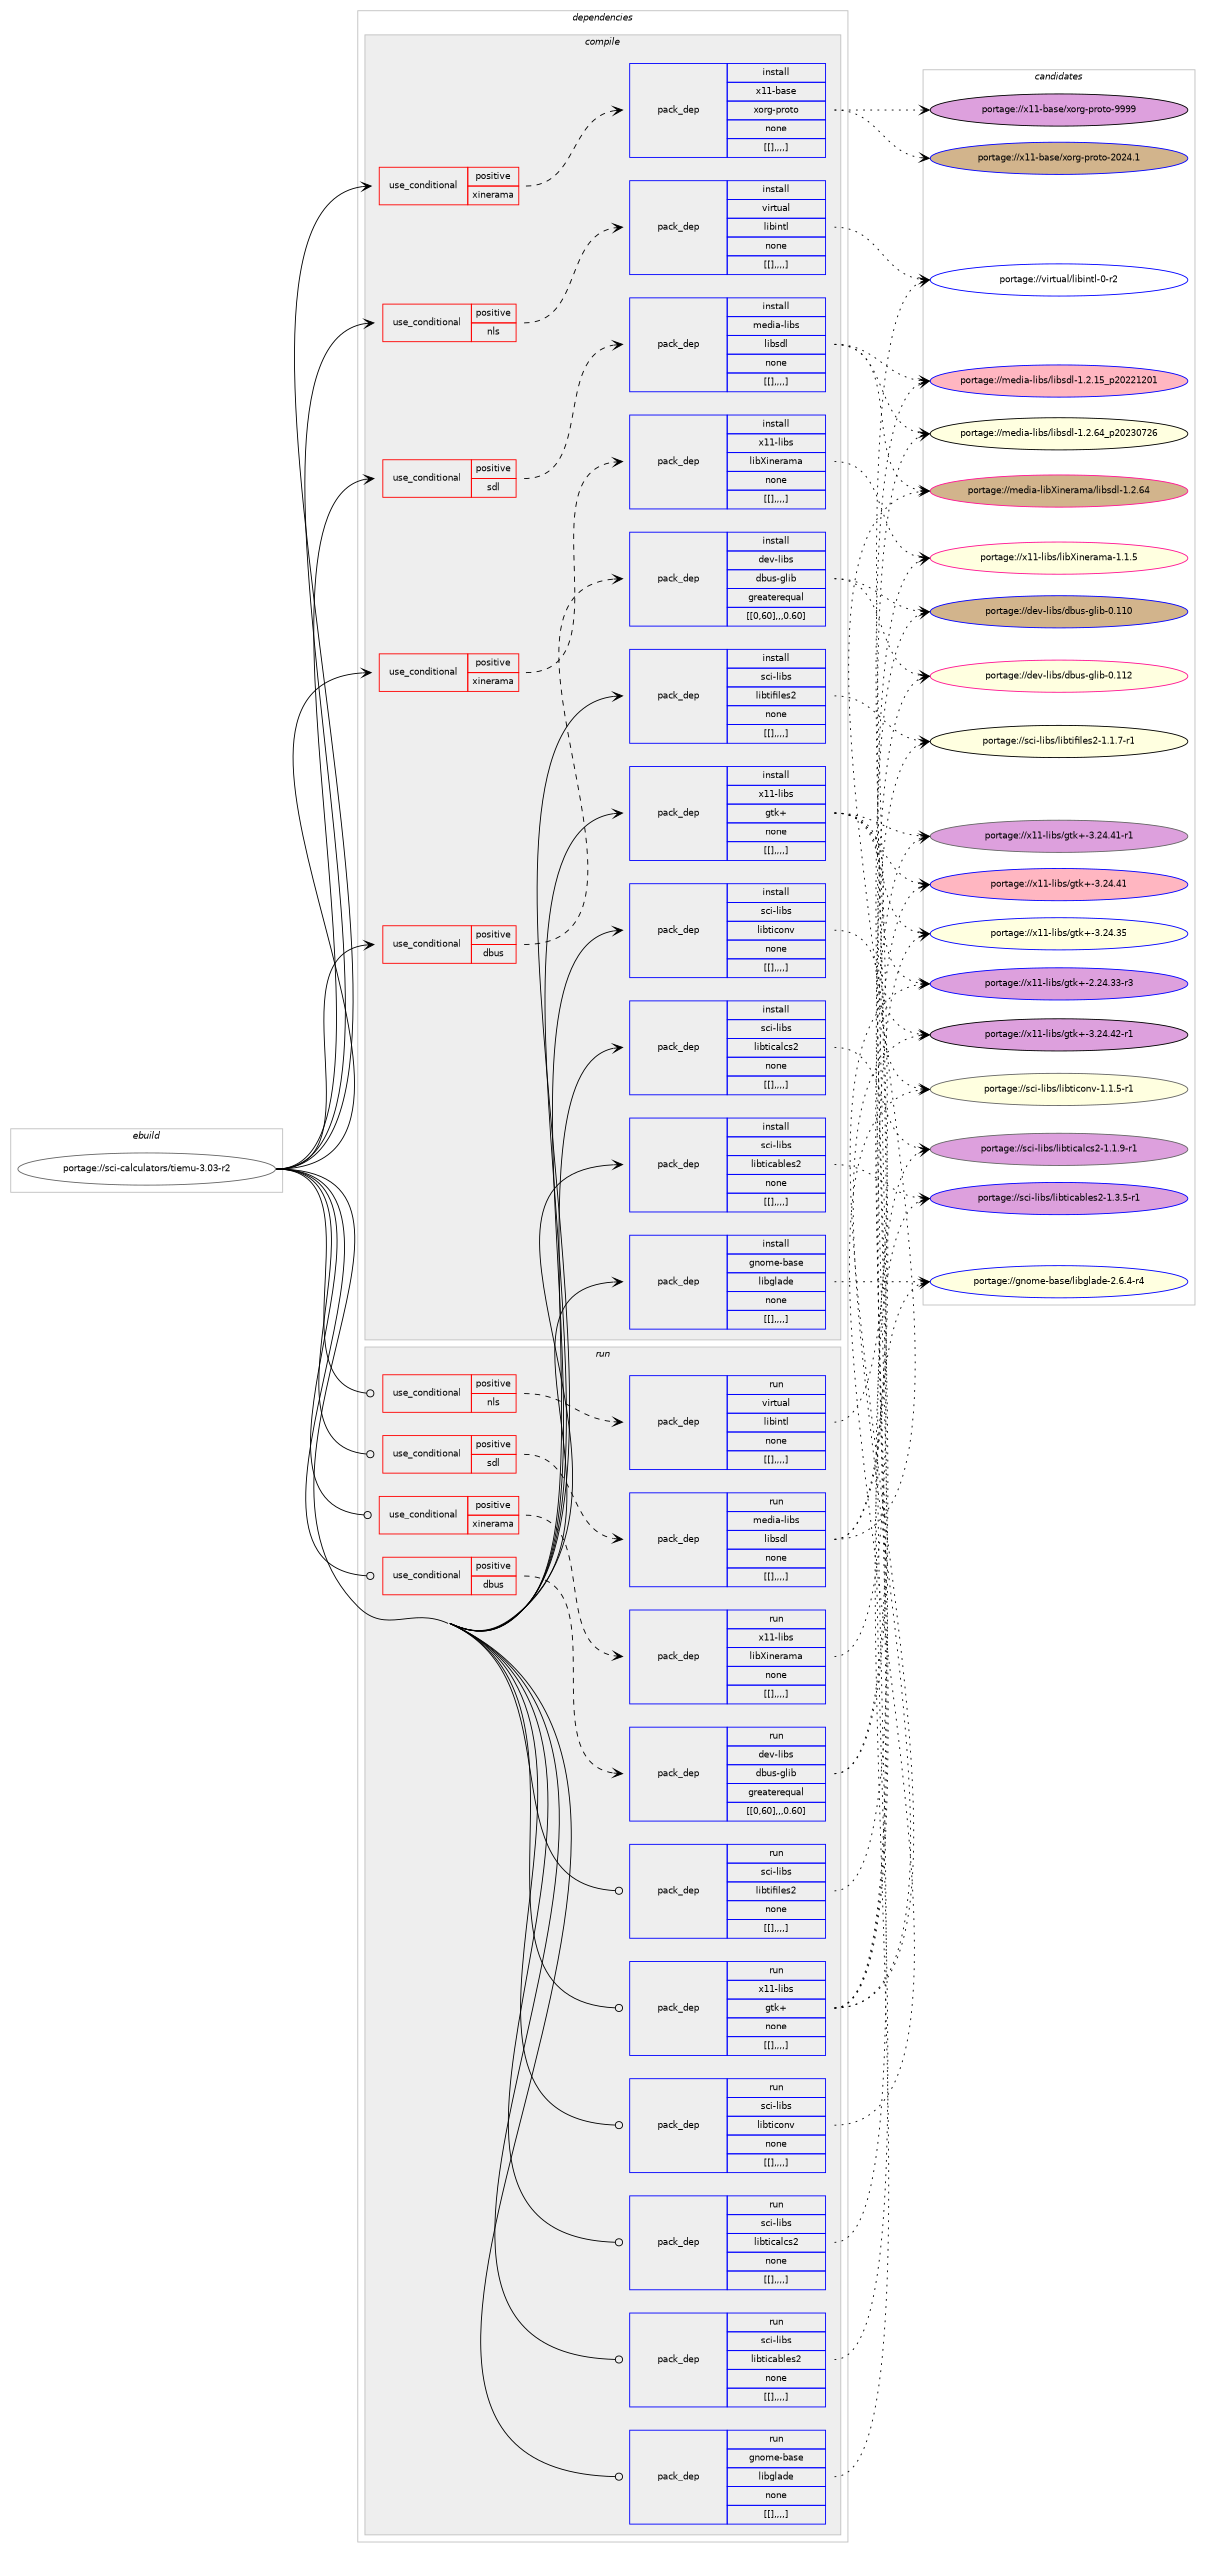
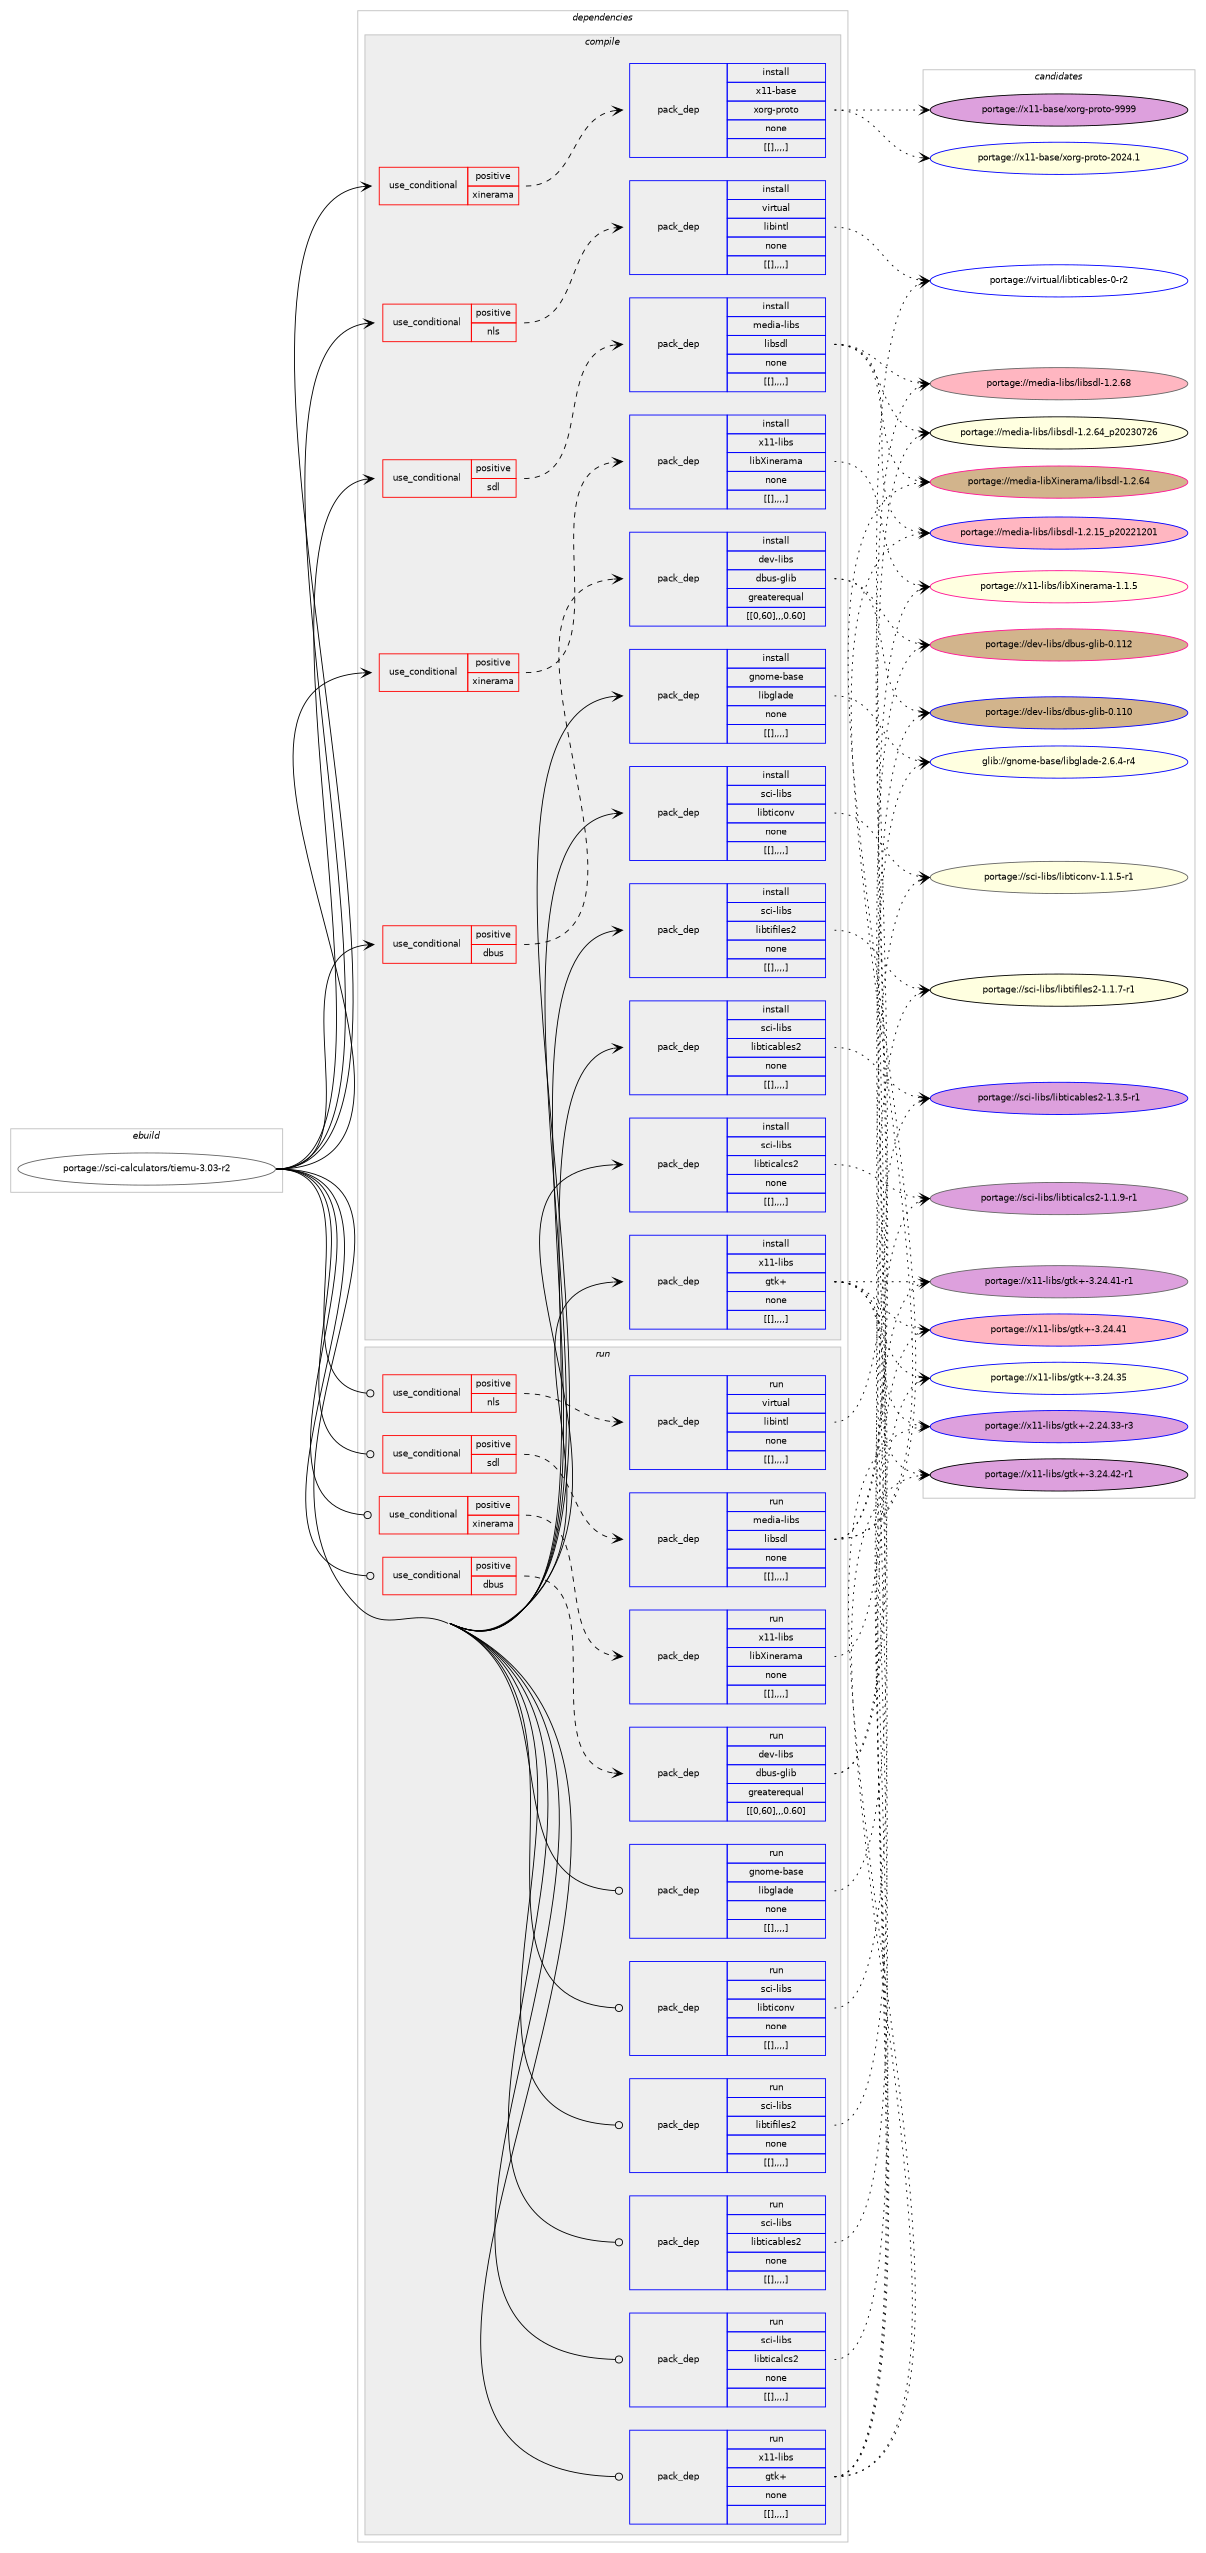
node "portage://x11-base/xorg-proto-2024.1": fillcolor tan -> lightyellow
node "portage://virtual/libintl-0-r2": label "portage://virtual/libintl-0-r2" -> "portage://virtual/libticables-0-r2"
node "portage://media-libs/libsdl-1.2.68": added
node "portage://dev-libs/dbus-glib-0.112": fillcolor lightyellow -> tan
node "portage://gnome-base/libglade-2.6.4-r4": label "portage://gnome-base/libglade-2.6.4-r4" -> "glib://gnome-base/libglade-2.6.4-r4"
